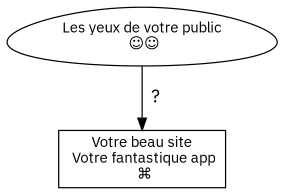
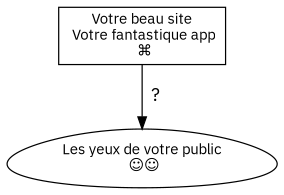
edge "Les yeux de votre public ☺☺" -> "Votre beau site Votre fantastique app ⌘": reversed
